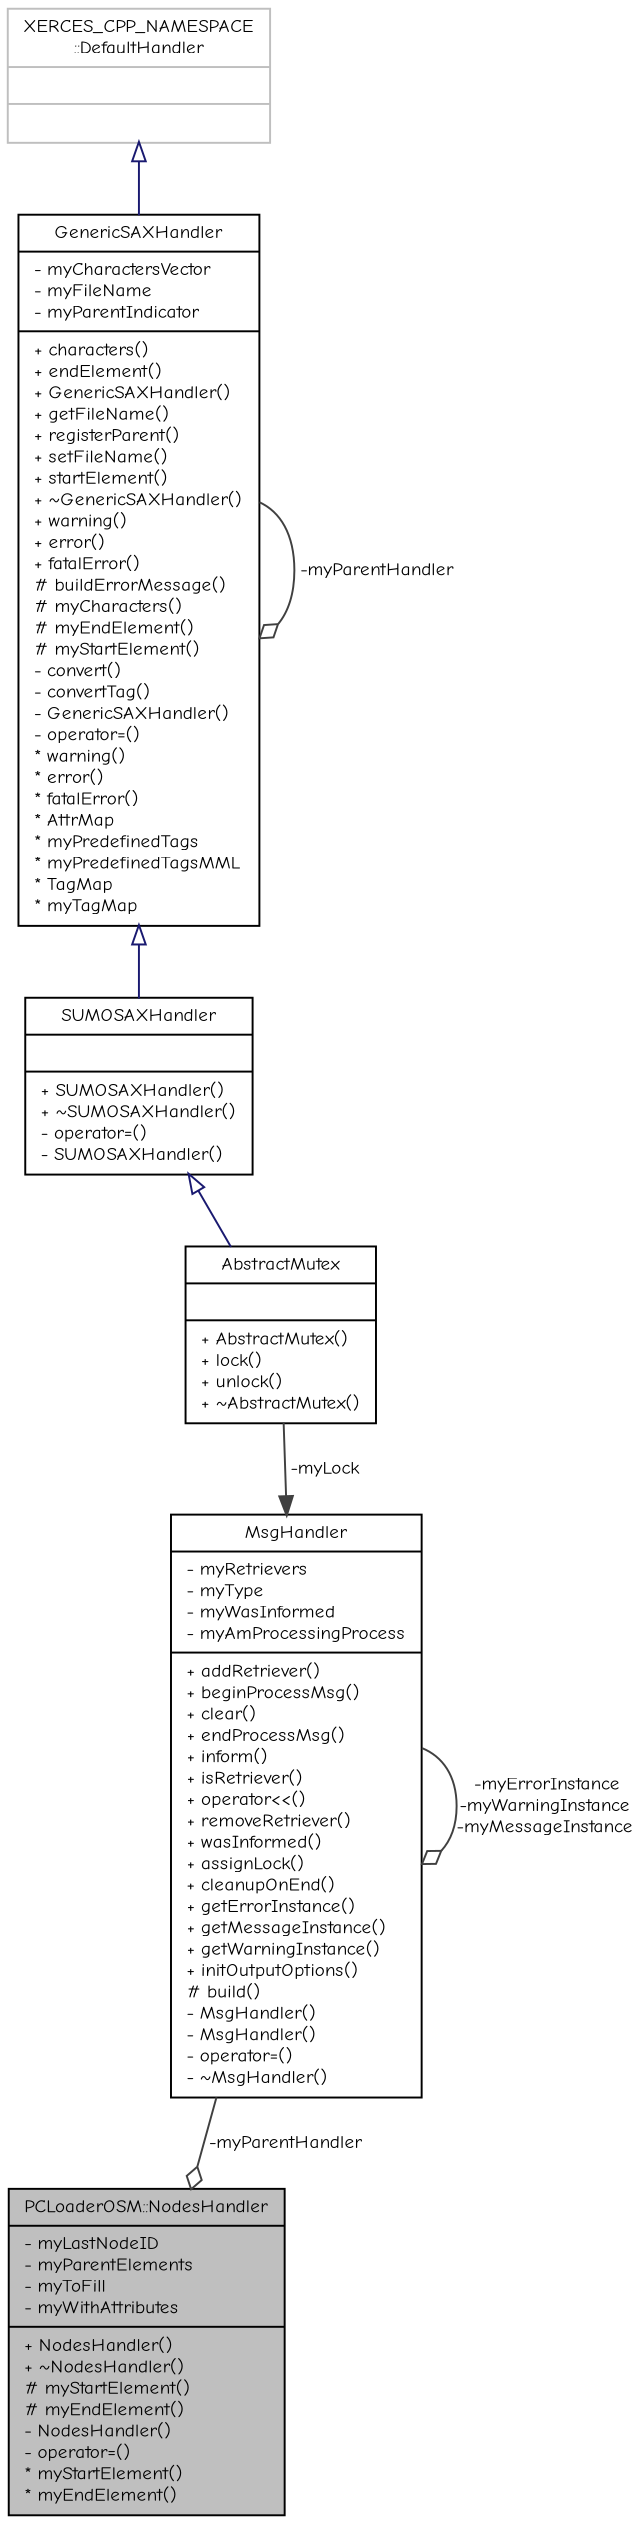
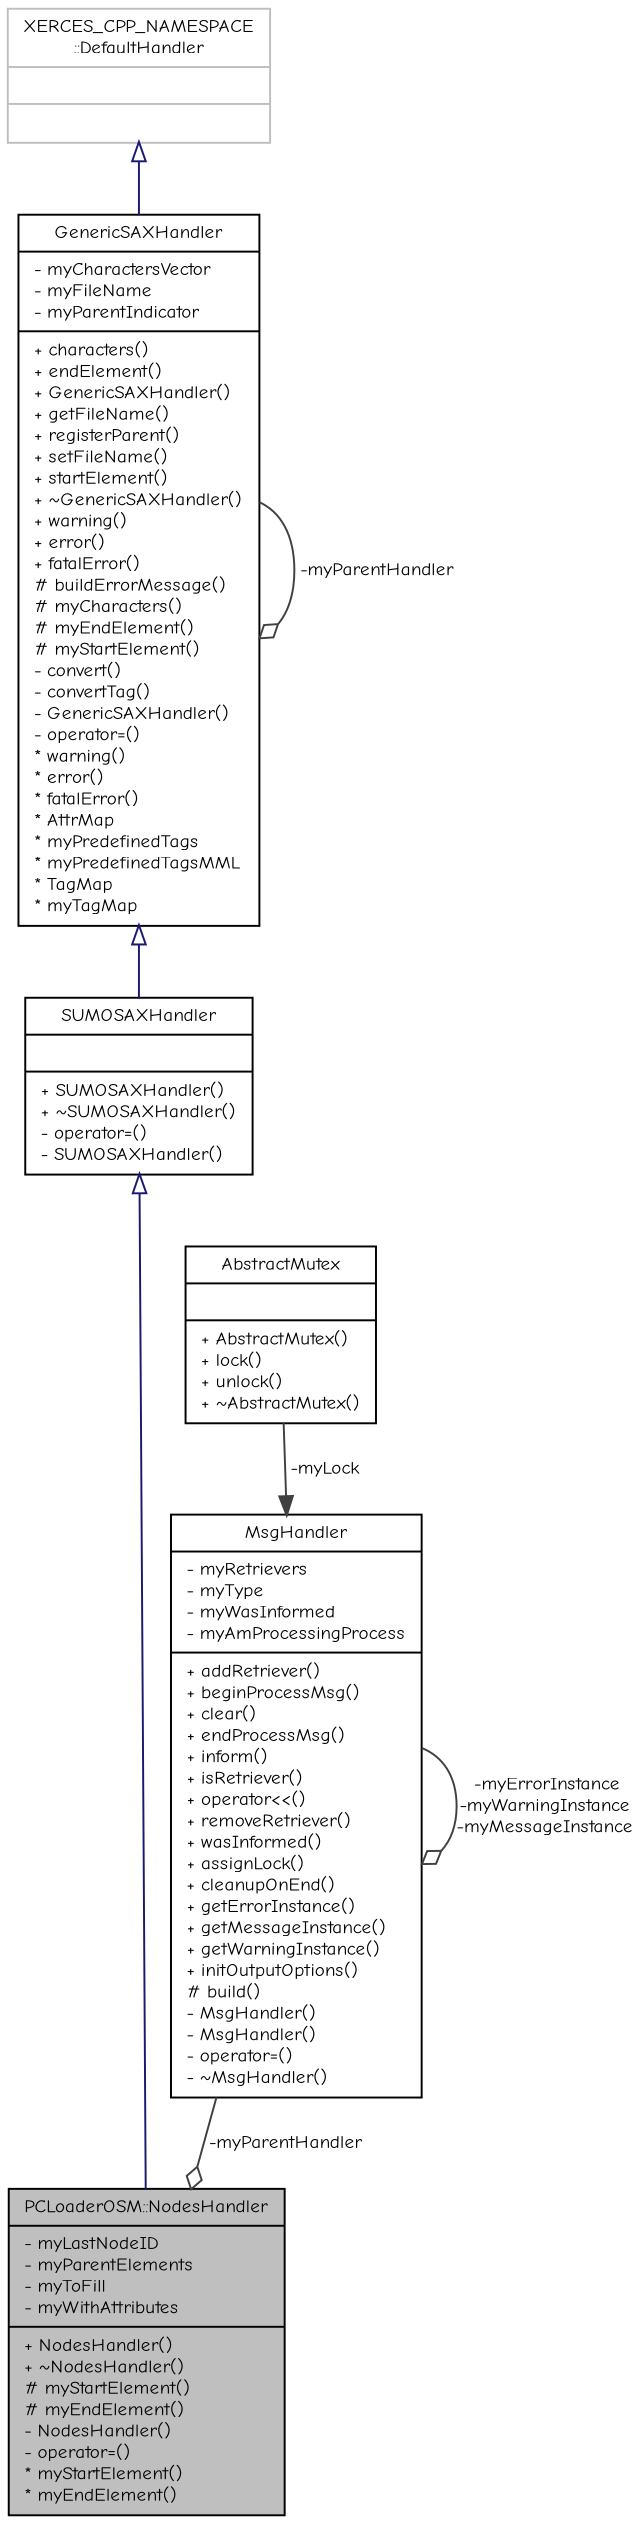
edge "AbstractMutex" -> "SUMOSAXHandler": now "PCLoaderOSM::NodesHandler" -> "SUMOSAXHandler"
